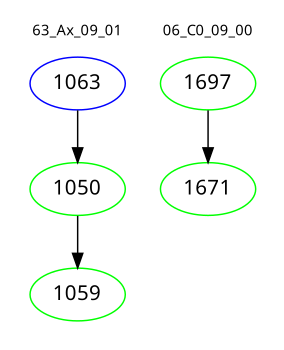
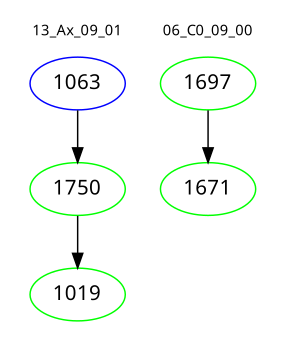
cluster "63_Ax_09_01": label "63_Ax_09_01" -> "13_Ax_09_01"
node "1050": label "1050" -> "1750"
node "1059": label "1059" -> "1019"
